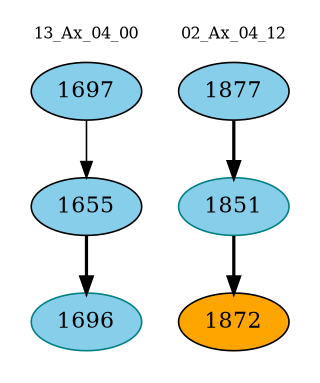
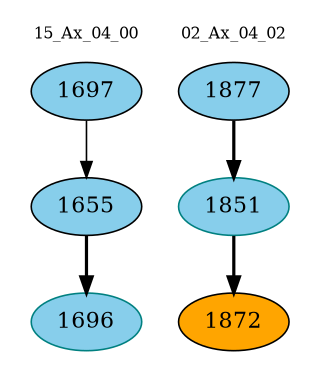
cluster "13_Ax_04_00": label "13_Ax_04_00" -> "15_Ax_04_00"
cluster "02_Ax_04_12": label "02_Ax_04_12" -> "02_Ax_04_02"
